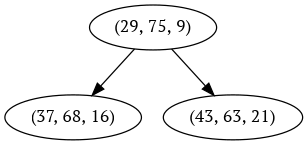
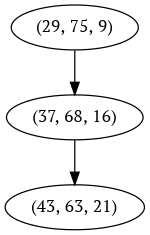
edge "(29, 75, 9)" -> "(43, 63, 21)": now "(37, 68, 16)" -> "(43, 63, 21)"
